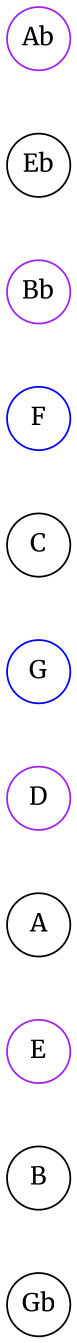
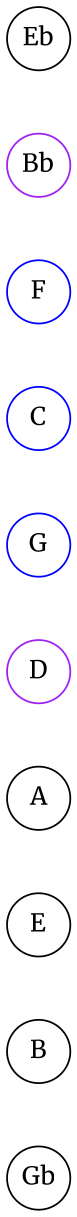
node "Ab": removed
node "C": color black -> blue
node "E": color purple -> black
